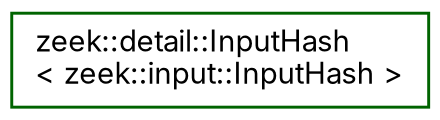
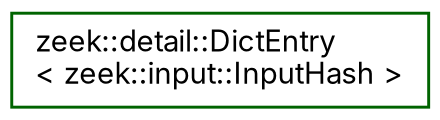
node "zeek::detail::InputHash < zeek::input::InputHash >": label "zeek::detail::InputHash < zeek::input::InputHash >" -> "zeek::detail::DictEntry < zeek::input::InputHash >"
